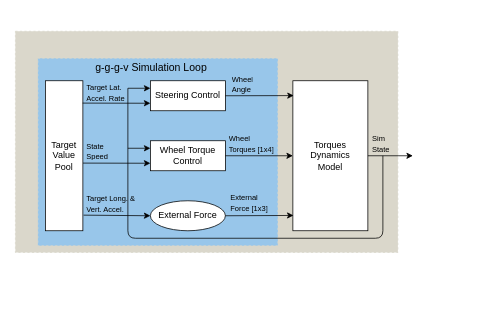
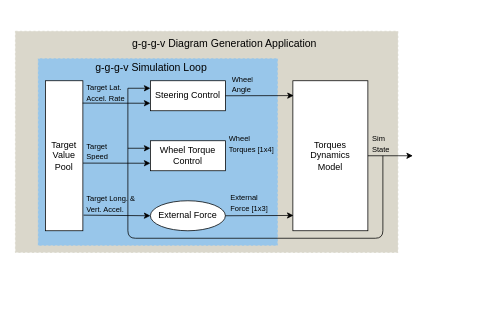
node "g-g-g-v Diagram Generation Application": added
node "State Speed": label "State Speed" -> "Target Speed"
edge "Wheel Torque Control" -> "Torques Dynamics Model": removed
